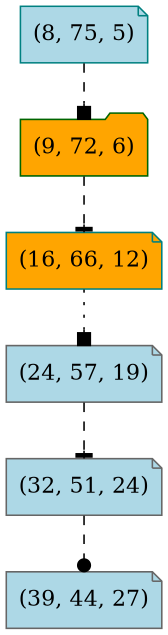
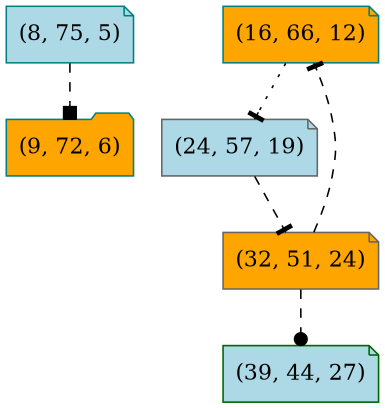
node "(9, 72, 6)": color darkgreen -> teal
edge "(9, 72, 6)" -> "(16, 66, 12)": now "(32, 51, 24)" -> "(16, 66, 12)"
edge "(16, 66, 12)" -> "(24, 57, 19)": arrowhead box -> tee
node "(32, 51, 24)": fillcolor lightblue -> orange
node "(39, 44, 27)": color gray40 -> darkgreen
